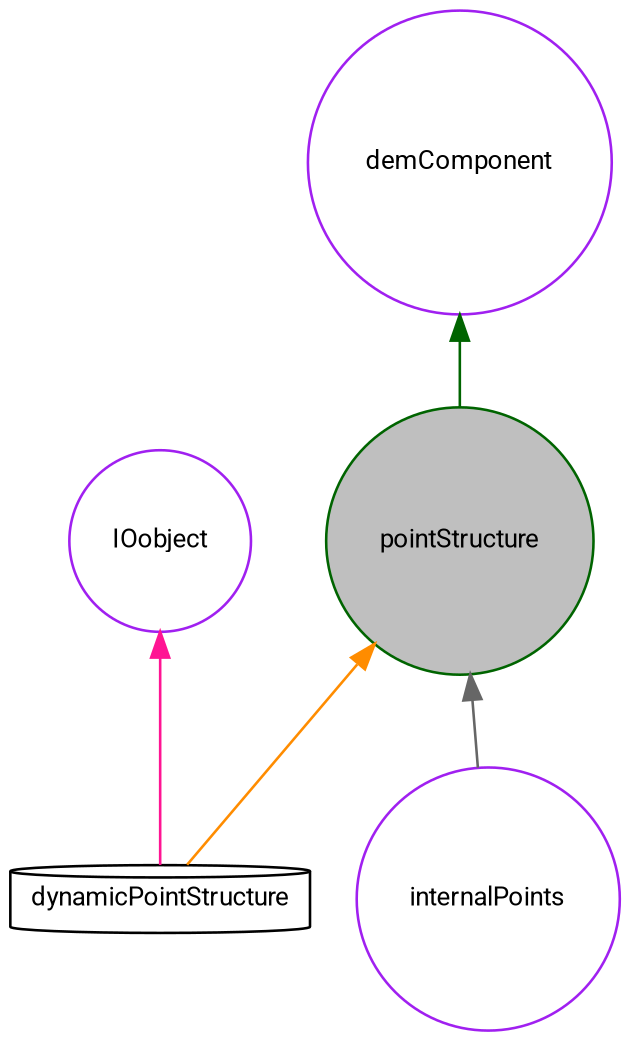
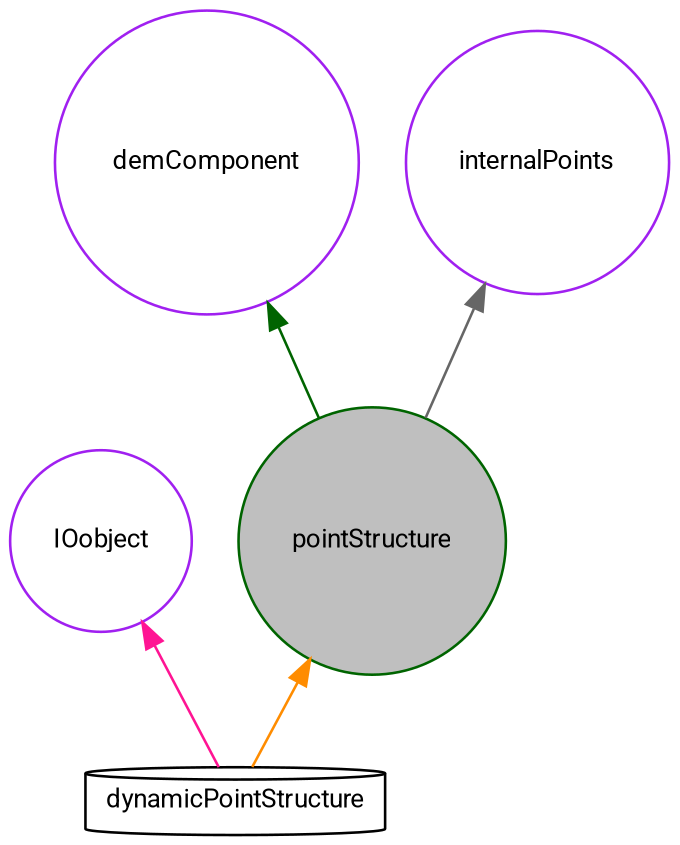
edge "internalPoints" -> "pointStructure": reversed
